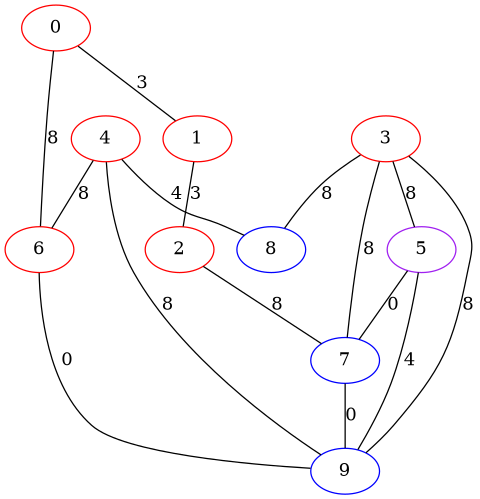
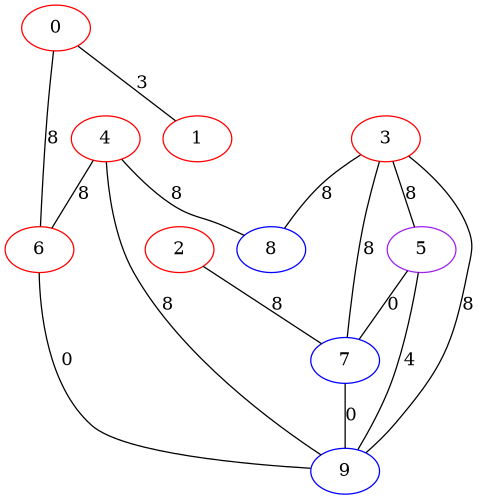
edge "4" -- "8": label "4" -> "8"
edge "1" -- "2": removed, label "3"
